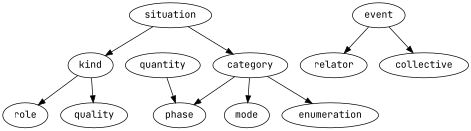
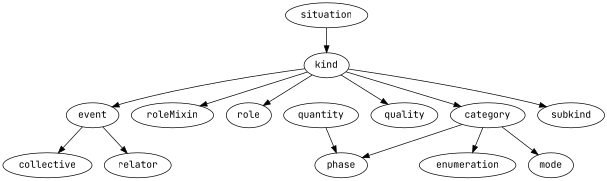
edge "situation" -> "category": now "kind" -> "category"
edge "kind" -> "event": added
node "roleMixin": added
node "subkind": added
